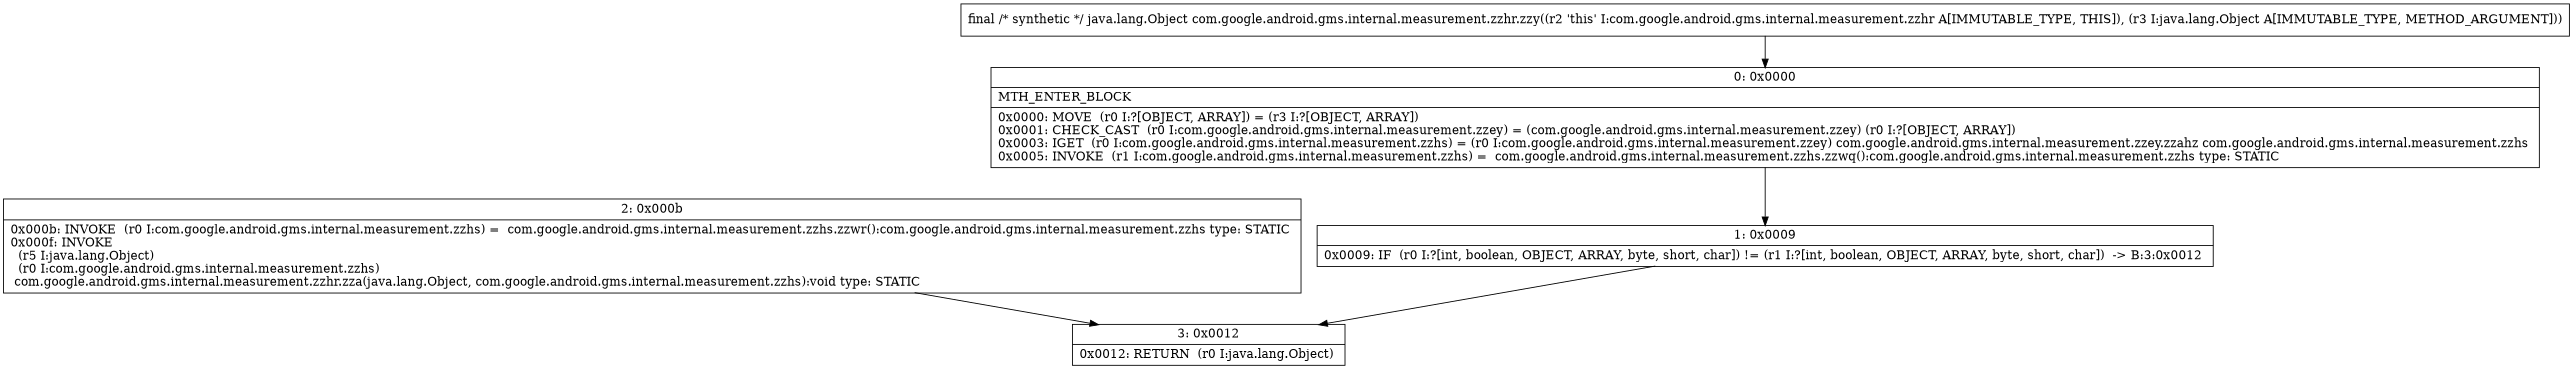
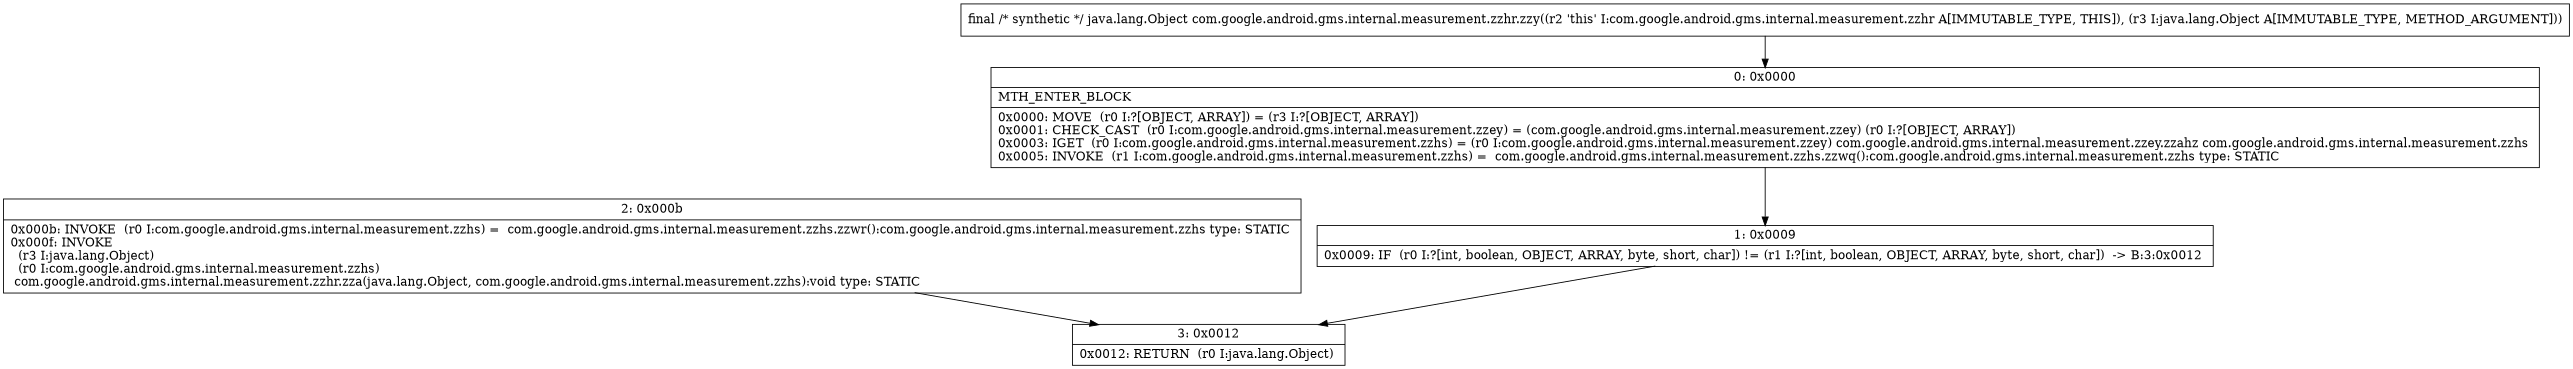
node "2: 0x000b": text "(r5 I:java.lang.Object)" -> "(r3 I:java.lang.Object)"
